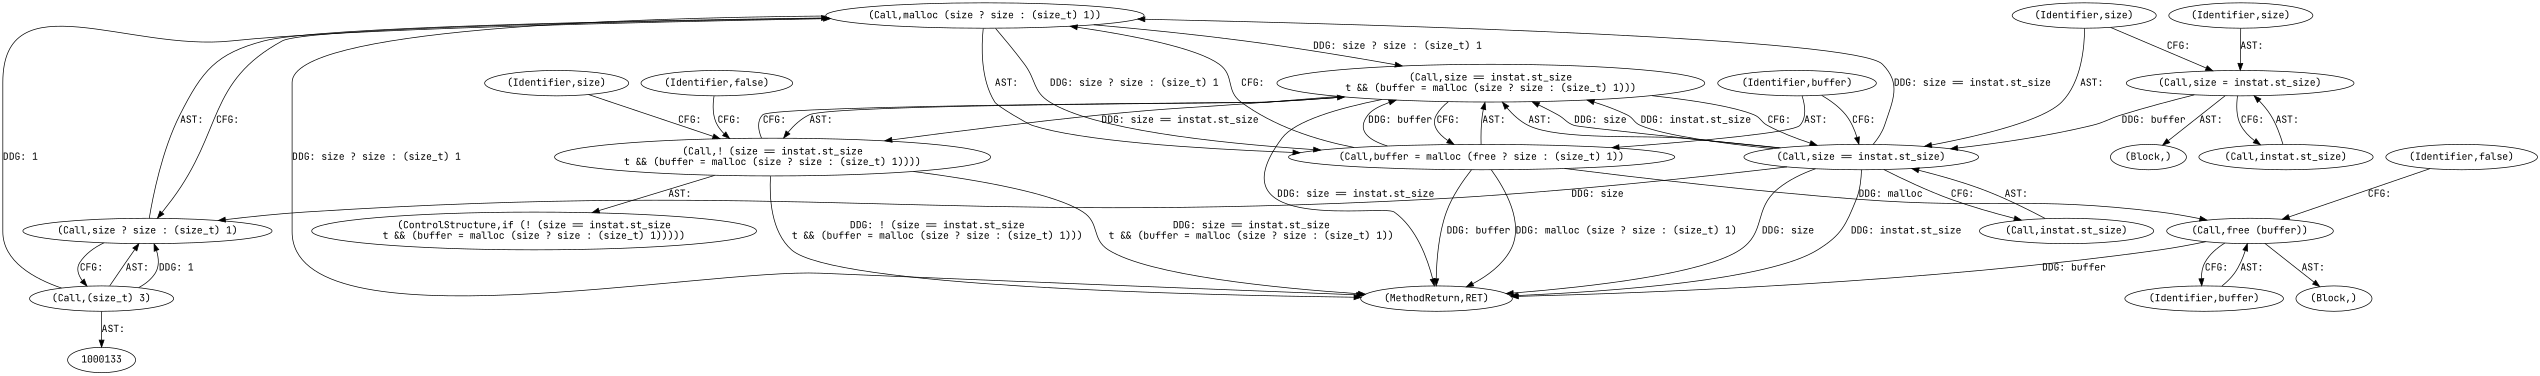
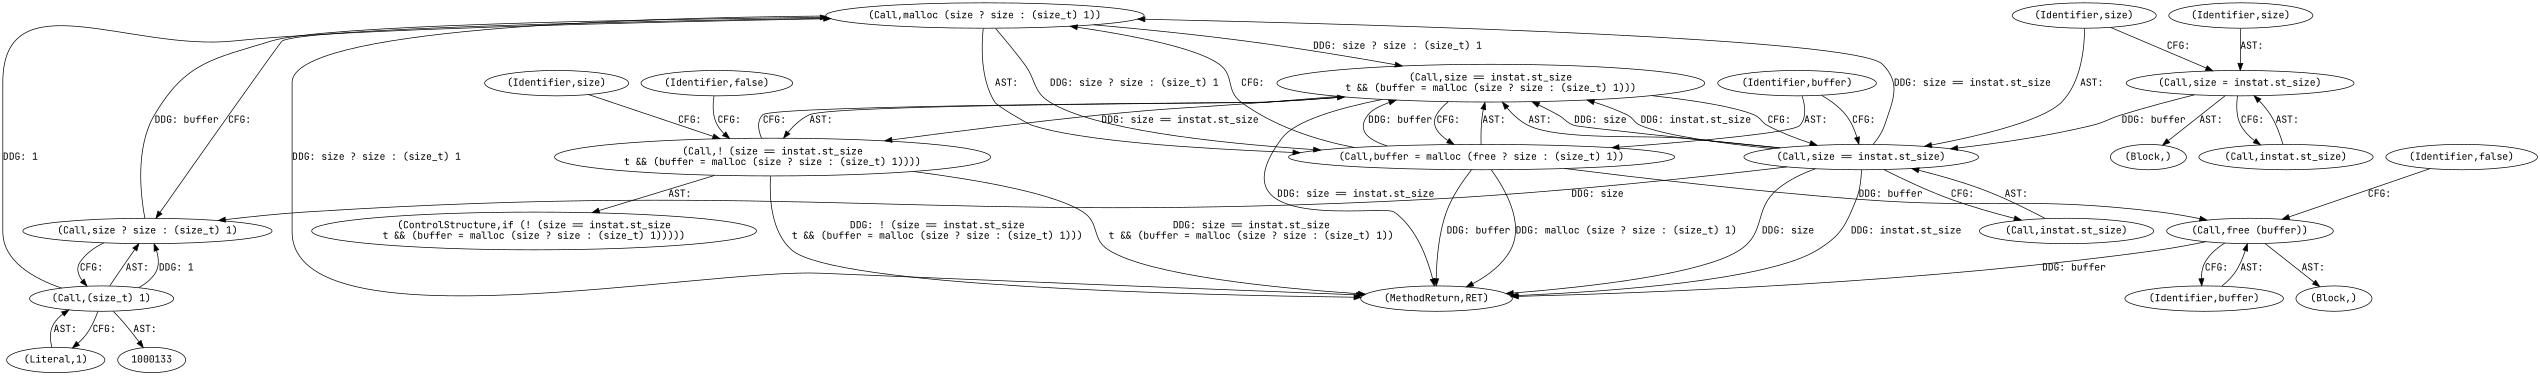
edge "(Call,size ? size : (size_t) 1)" -> "(Call,malloc (size ? size : (size_t) 1))": label "AST: " -> "DDG: buffer"
edge "(Call,buffer = malloc (free ? size : (size_t) 1))" -> "(Call,free (buffer))": label "DDG: malloc" -> "DDG: buffer"
node "(Call,(size_t) 3)": label "(Call,(size_t) 3)" -> "(Call,(size_t) 1)"
node "(Literal,1)": added
